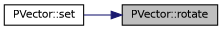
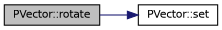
edge "PVector::set" -> "PVector::rotate": reversed
